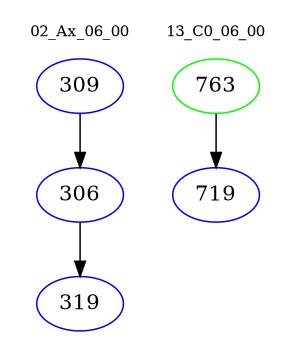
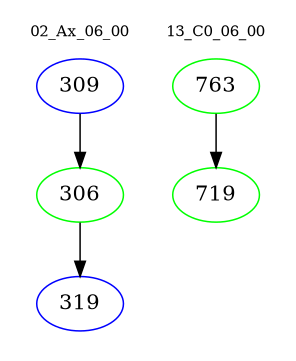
node "306": color blue -> green
node "719": color blue -> green
